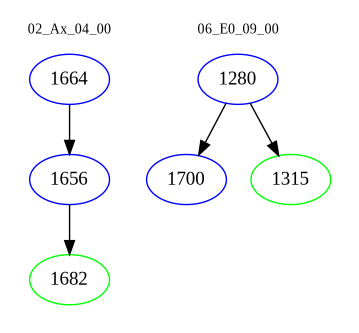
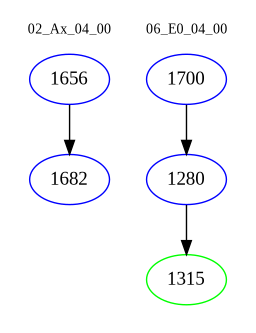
cluster "06_E0_09_00": label "06_E0_09_00" -> "06_E0_04_00"
node "1664": removed
edge "1280" -> "1700": reversed
node "1682": color green -> blue
